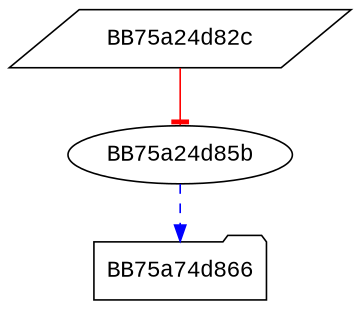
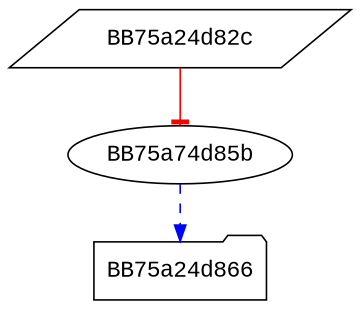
node "BB75a24d85b": label "BB75a24d85b" -> "BB75a74d85b"
node "BB75a74d866": label "BB75a74d866" -> "BB75a24d866"
